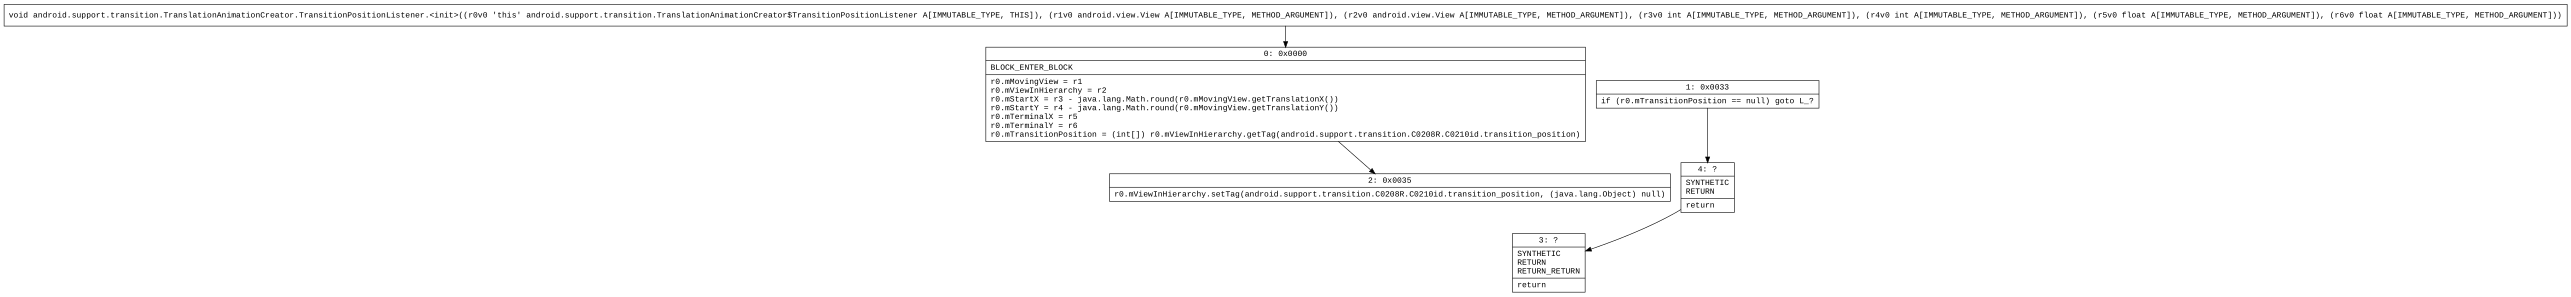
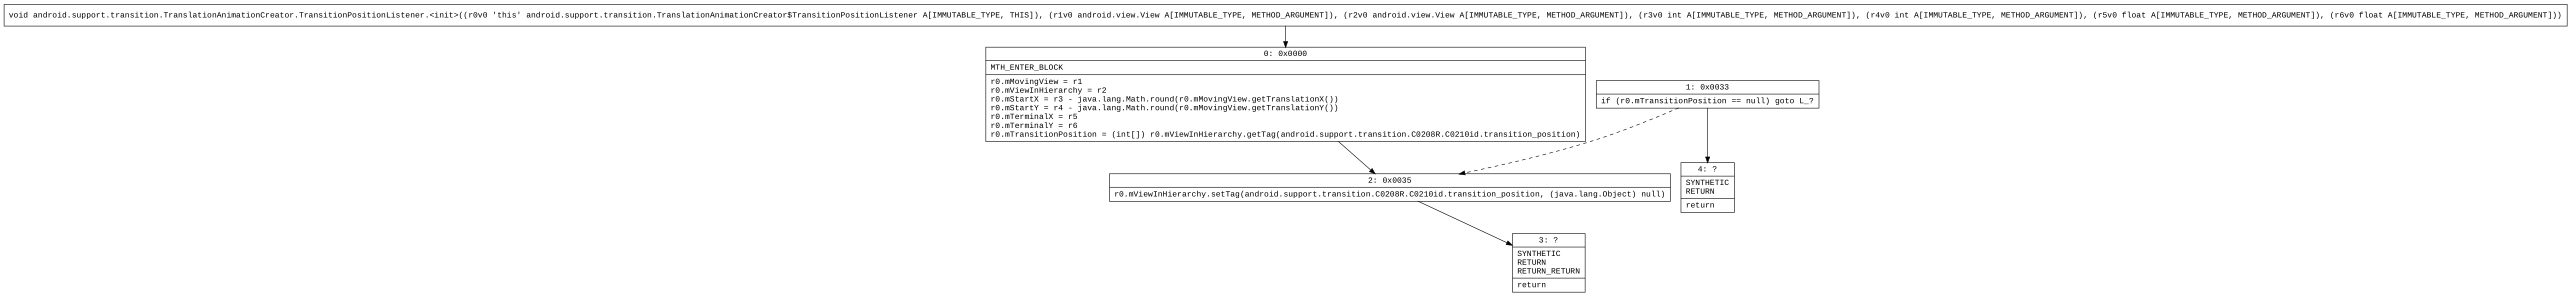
node "0: 0x0000": text "BLOCK_ENTER_BLOCK" -> "MTH_ENTER_BLOCK"
edge "1: 0x0033" -> "2: 0x0035": added
edge "4: ?" -> "3: ?": now "2: 0x0035" -> "3: ?"
